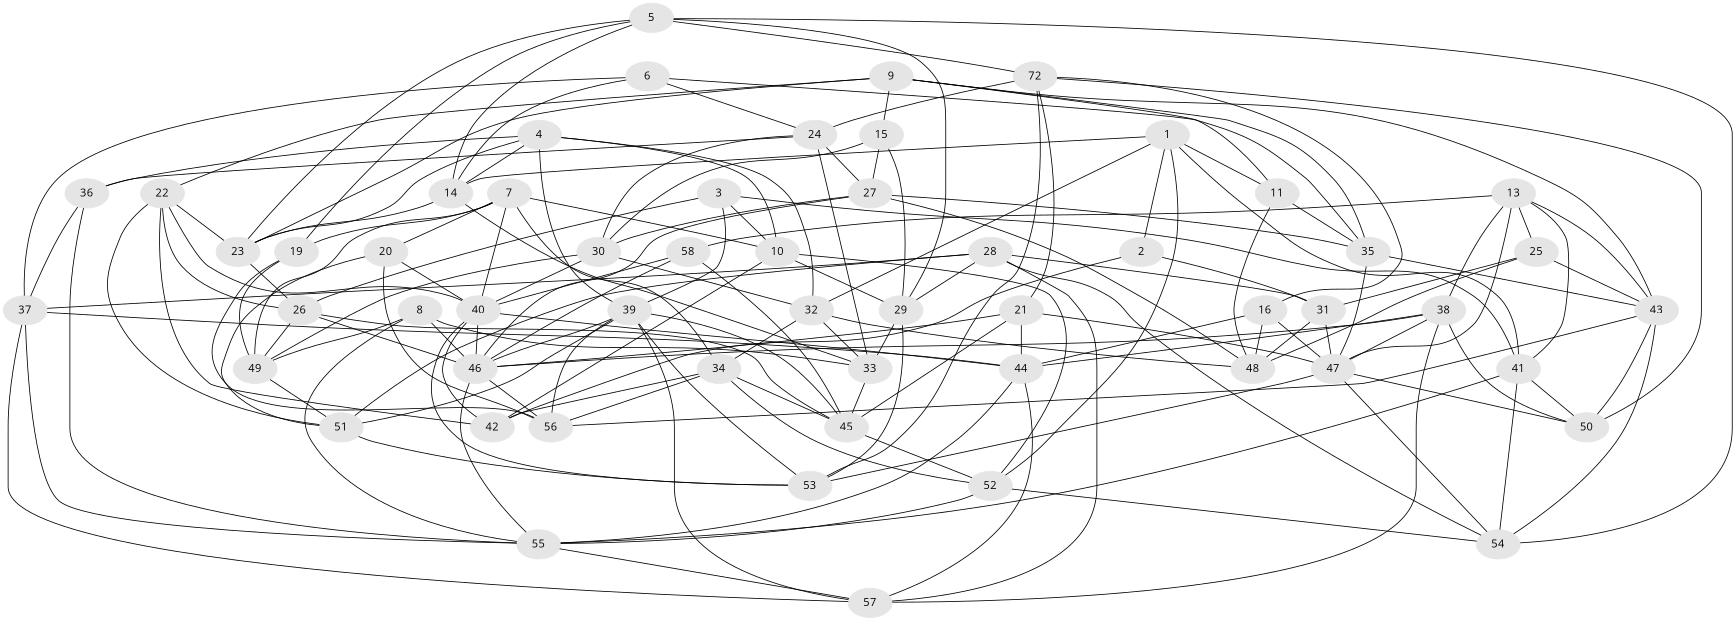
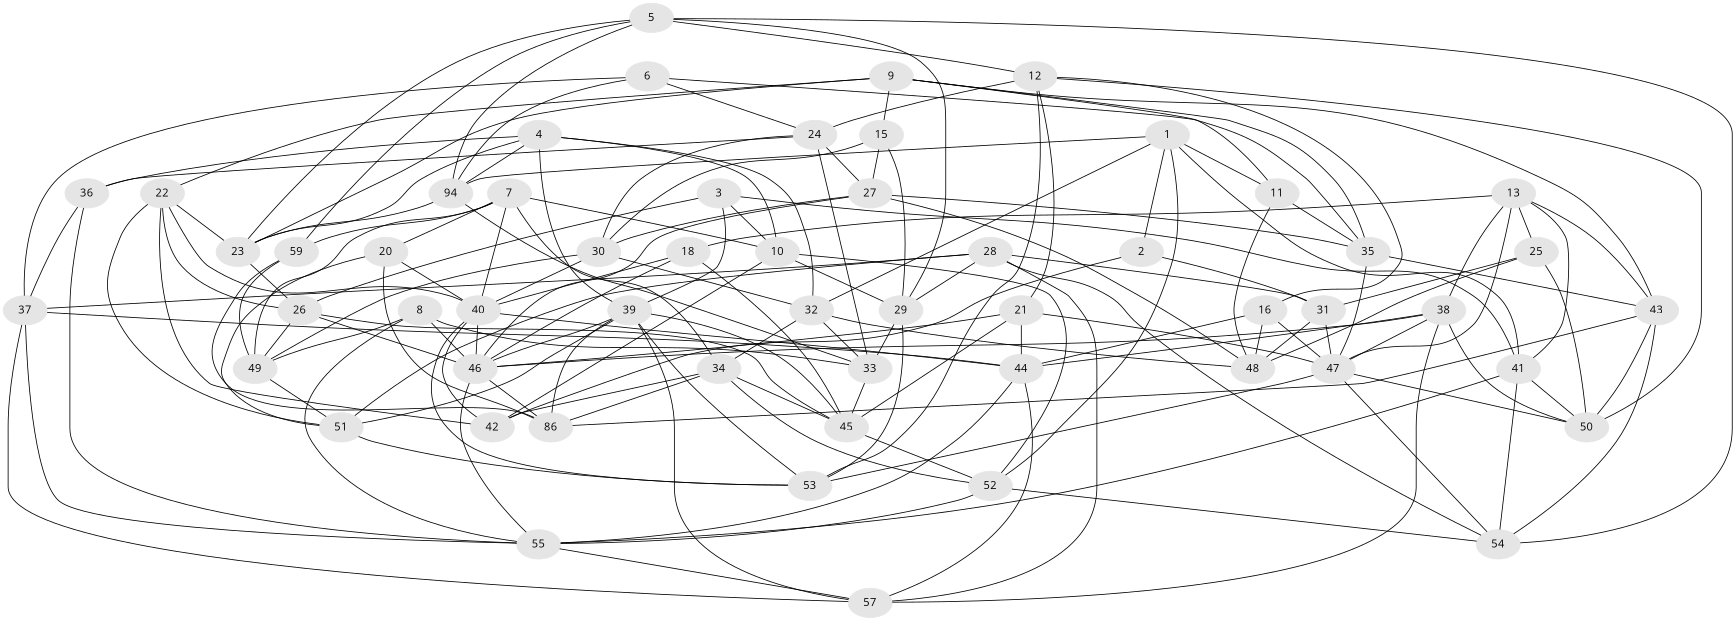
node "72": label "72" -> "12"
node "14": label "14" -> "94"
node "19": label "19" -> "59"
node "58": label "58" -> "18"
edge "25" -- "43": now "25" -- "50"
node "56": label "56" -> "86"
